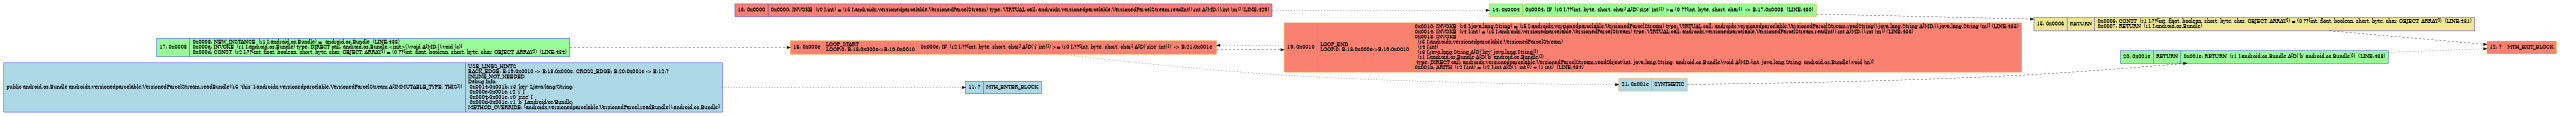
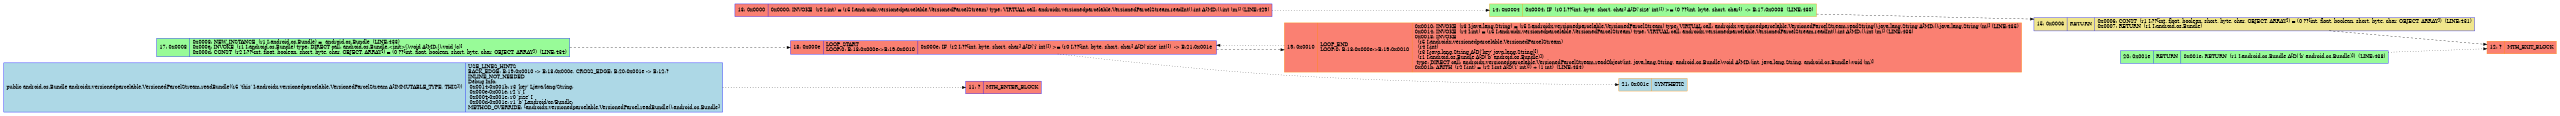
node "18: 0x000e": color darkorange -> blue
edge "21: 0x001e" -> "20: 0x001e": removed
node "11: ?": fillcolor lightblue -> salmon
